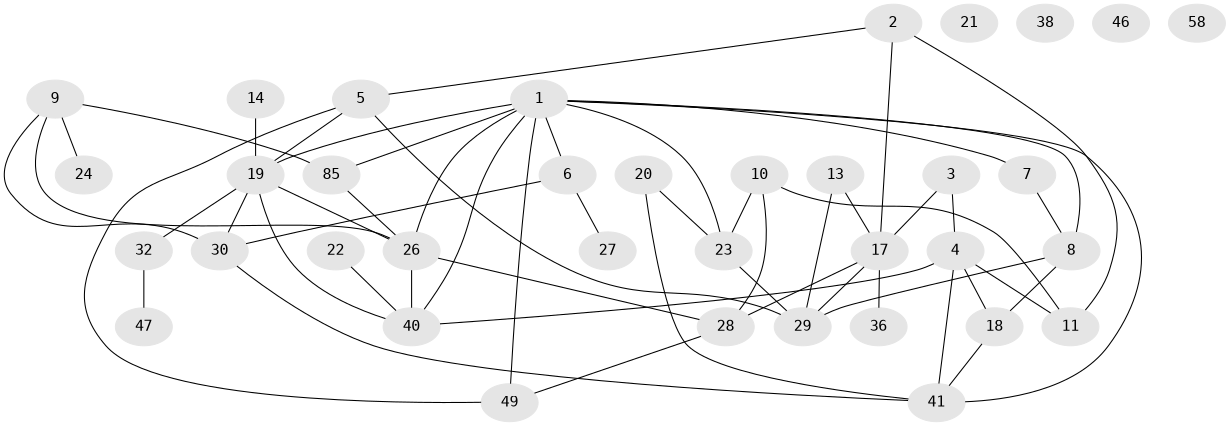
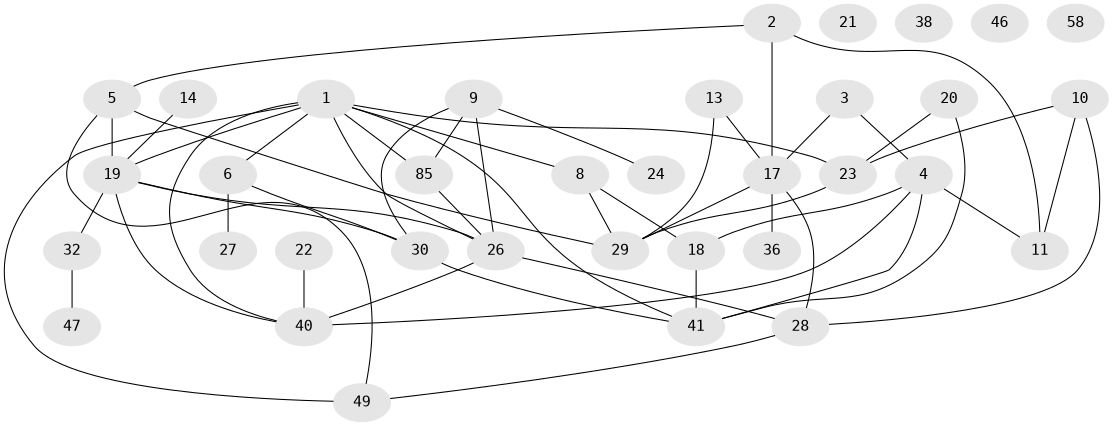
node "7": removed
